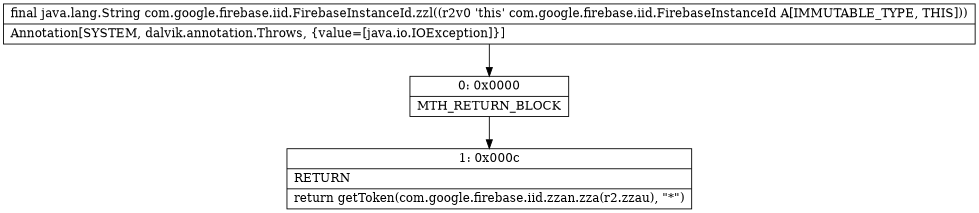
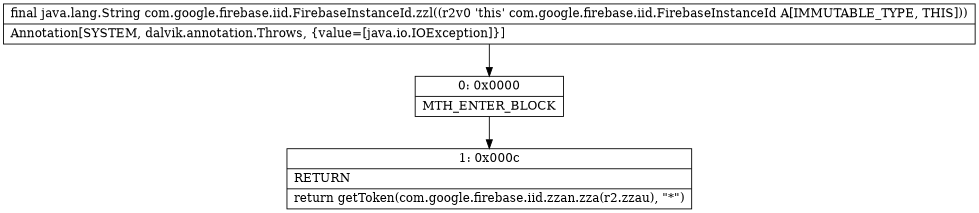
node "0: 0x0000": text "MTH_RETURN_BLOCK" -> "MTH_ENTER_BLOCK"
